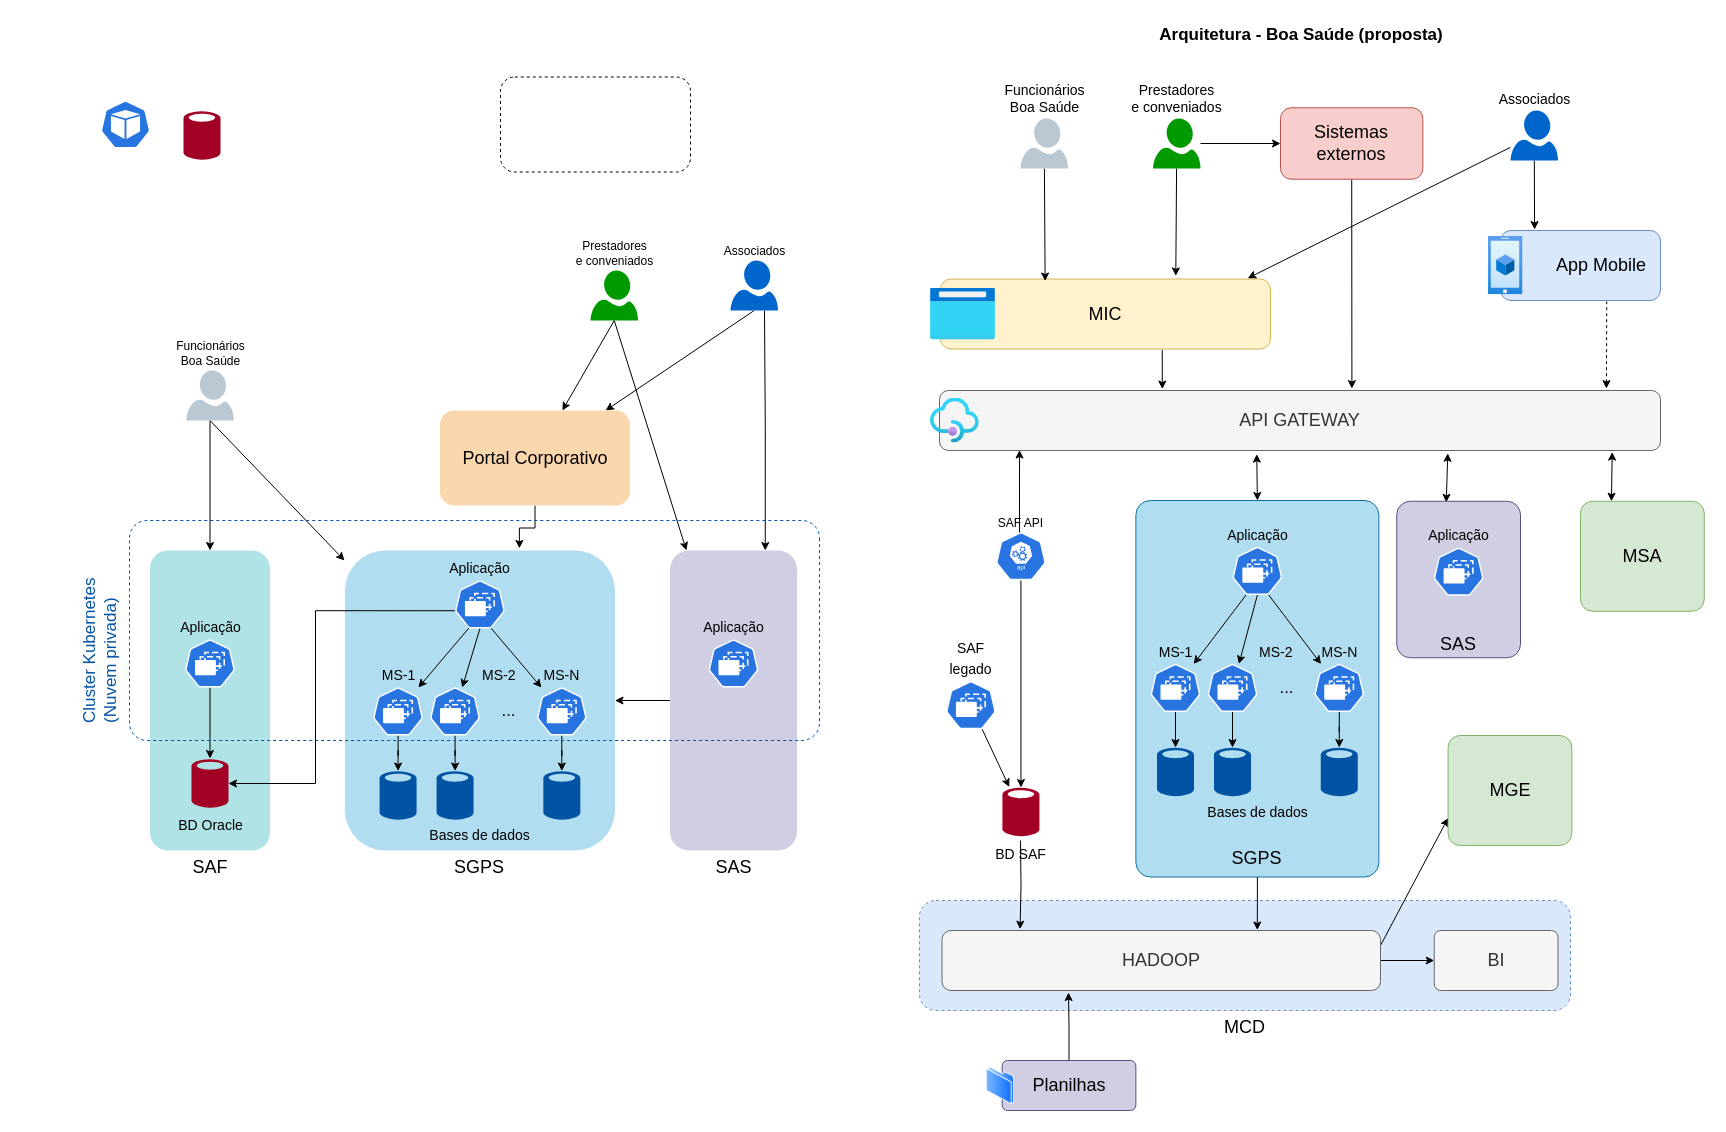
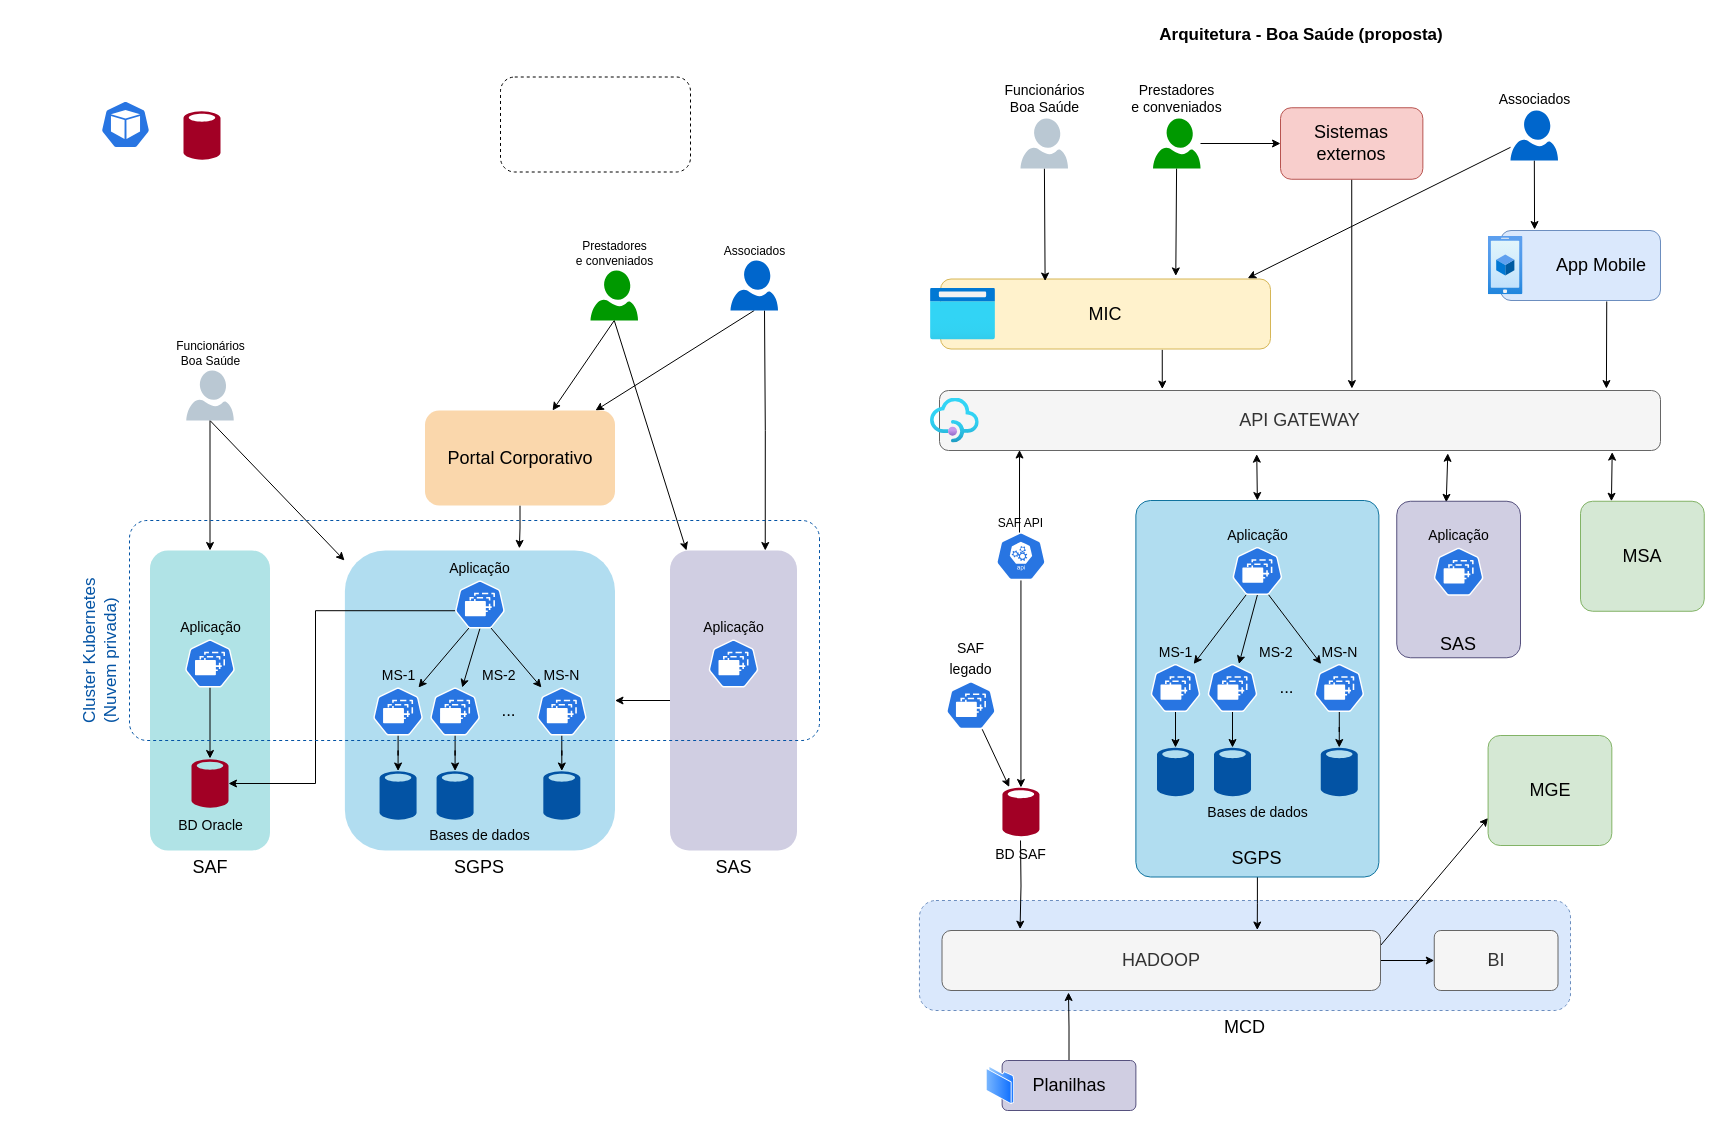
edge "App Mobile" -> "API GATEWAY": style dashed -> solid
node "Portal Corporativo": moved (535, 458) -> (520, 458)
node "MGE": moved (1510, 791) -> (1550, 791)
